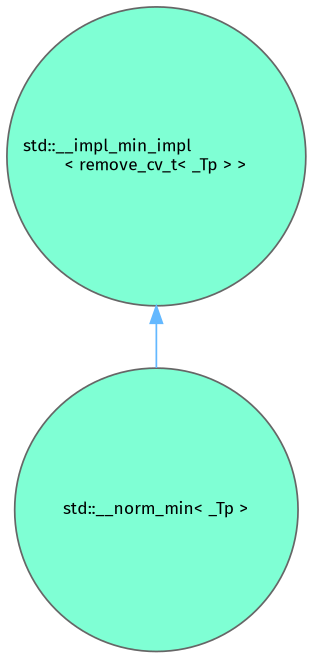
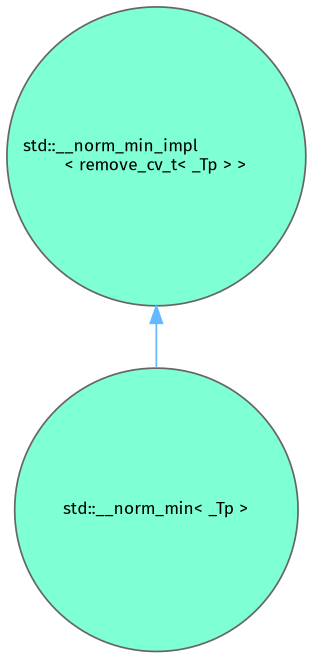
node "std::__impl_min_impl < remove_cv_t< _Tp > >": label "std::__impl_min_impl < remove_cv_t< _Tp > >" -> "std::__norm_min_impl < remove_cv_t< _Tp > >"
